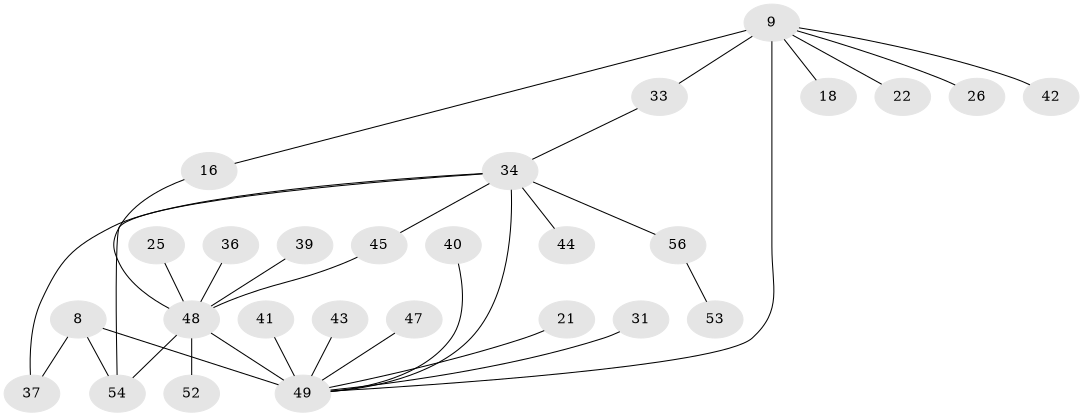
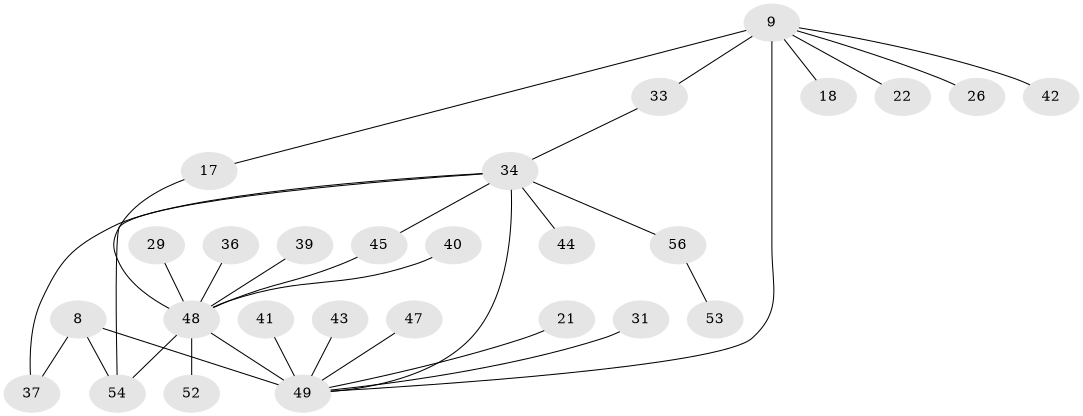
node "16": label "16" -> "17"
node "25": label "25" -> "29"
edge "40" -- "49": now "40" -- "48"
